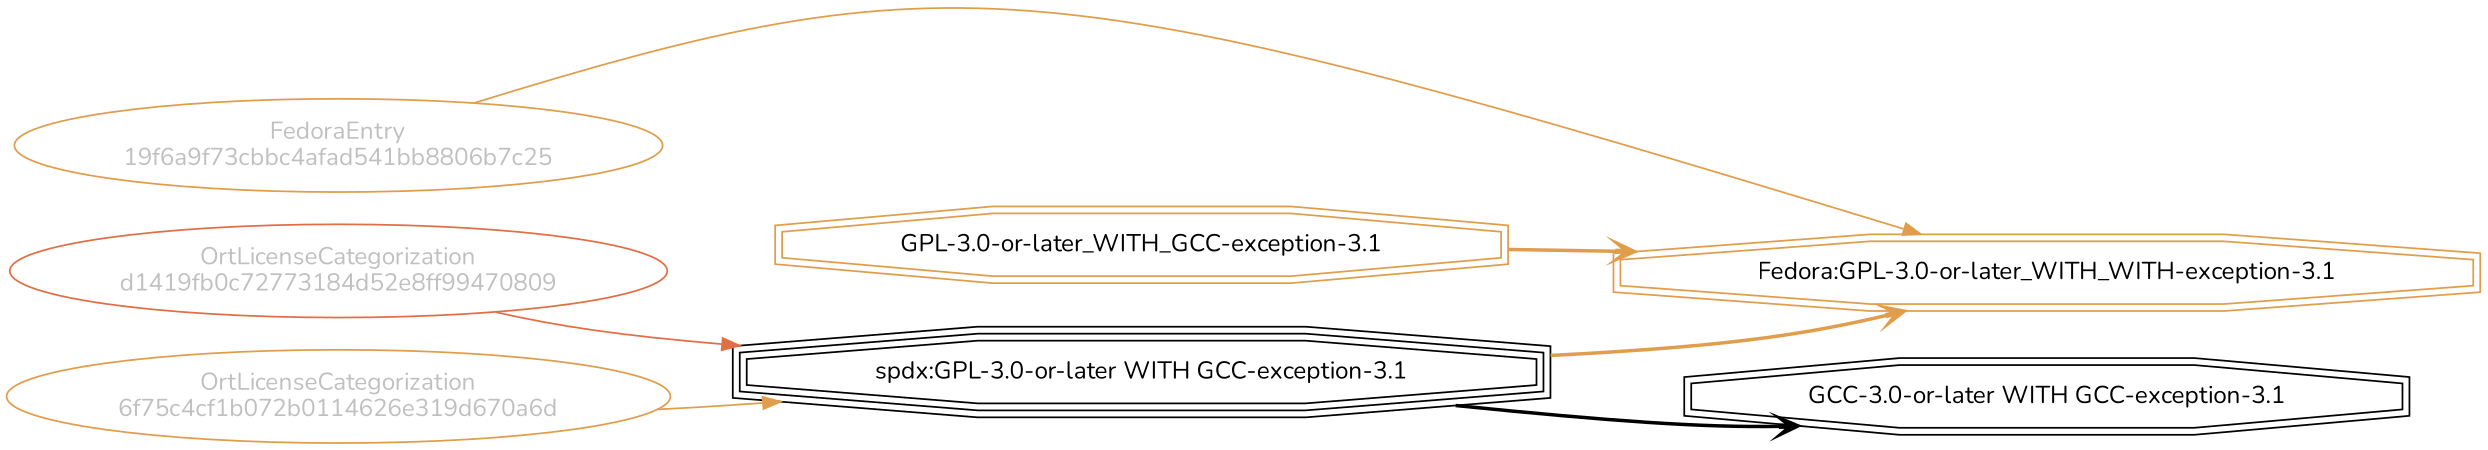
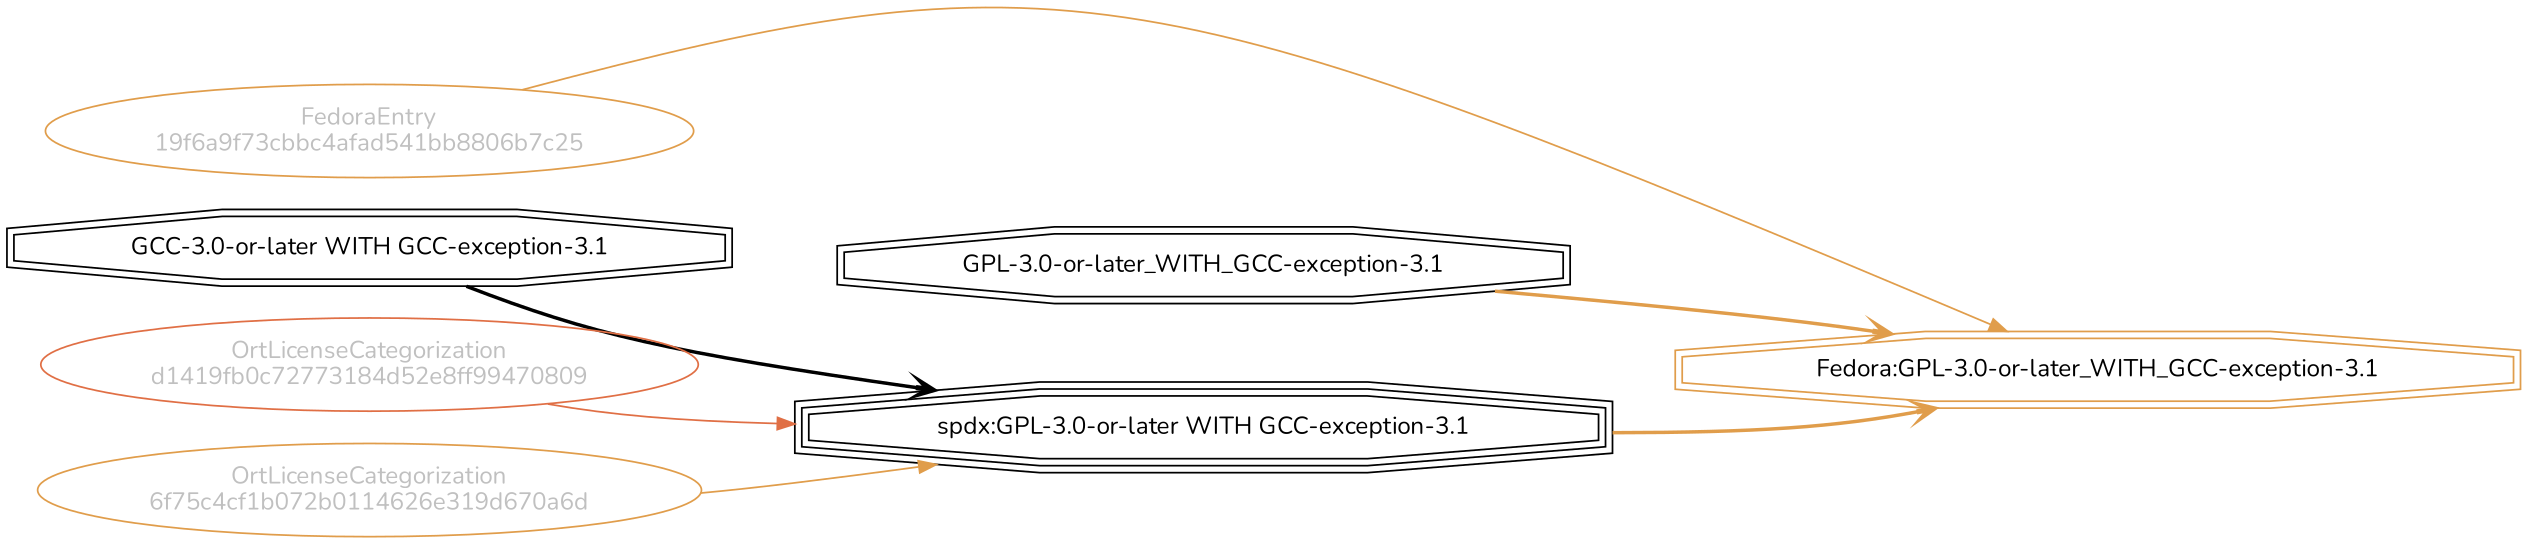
node "GPL-3.0-or-later_WITH_GCC-exception-3.1": color #e09d4b -> black
node "Fedora:GPL-3.0-or-later_WITH_WITH-exception-3.1": label "Fedora:GPL-3.0-or-later_WITH_WITH-exception-3.1" -> "Fedora:GPL-3.0-or-later_WITH_GCC-exception-3.1"
edge "spdx:GPL-3.0-or-later WITH GCC-exception-3.1" -> "GCC-3.0-or-later WITH GCC-exception-3.1": reversed
